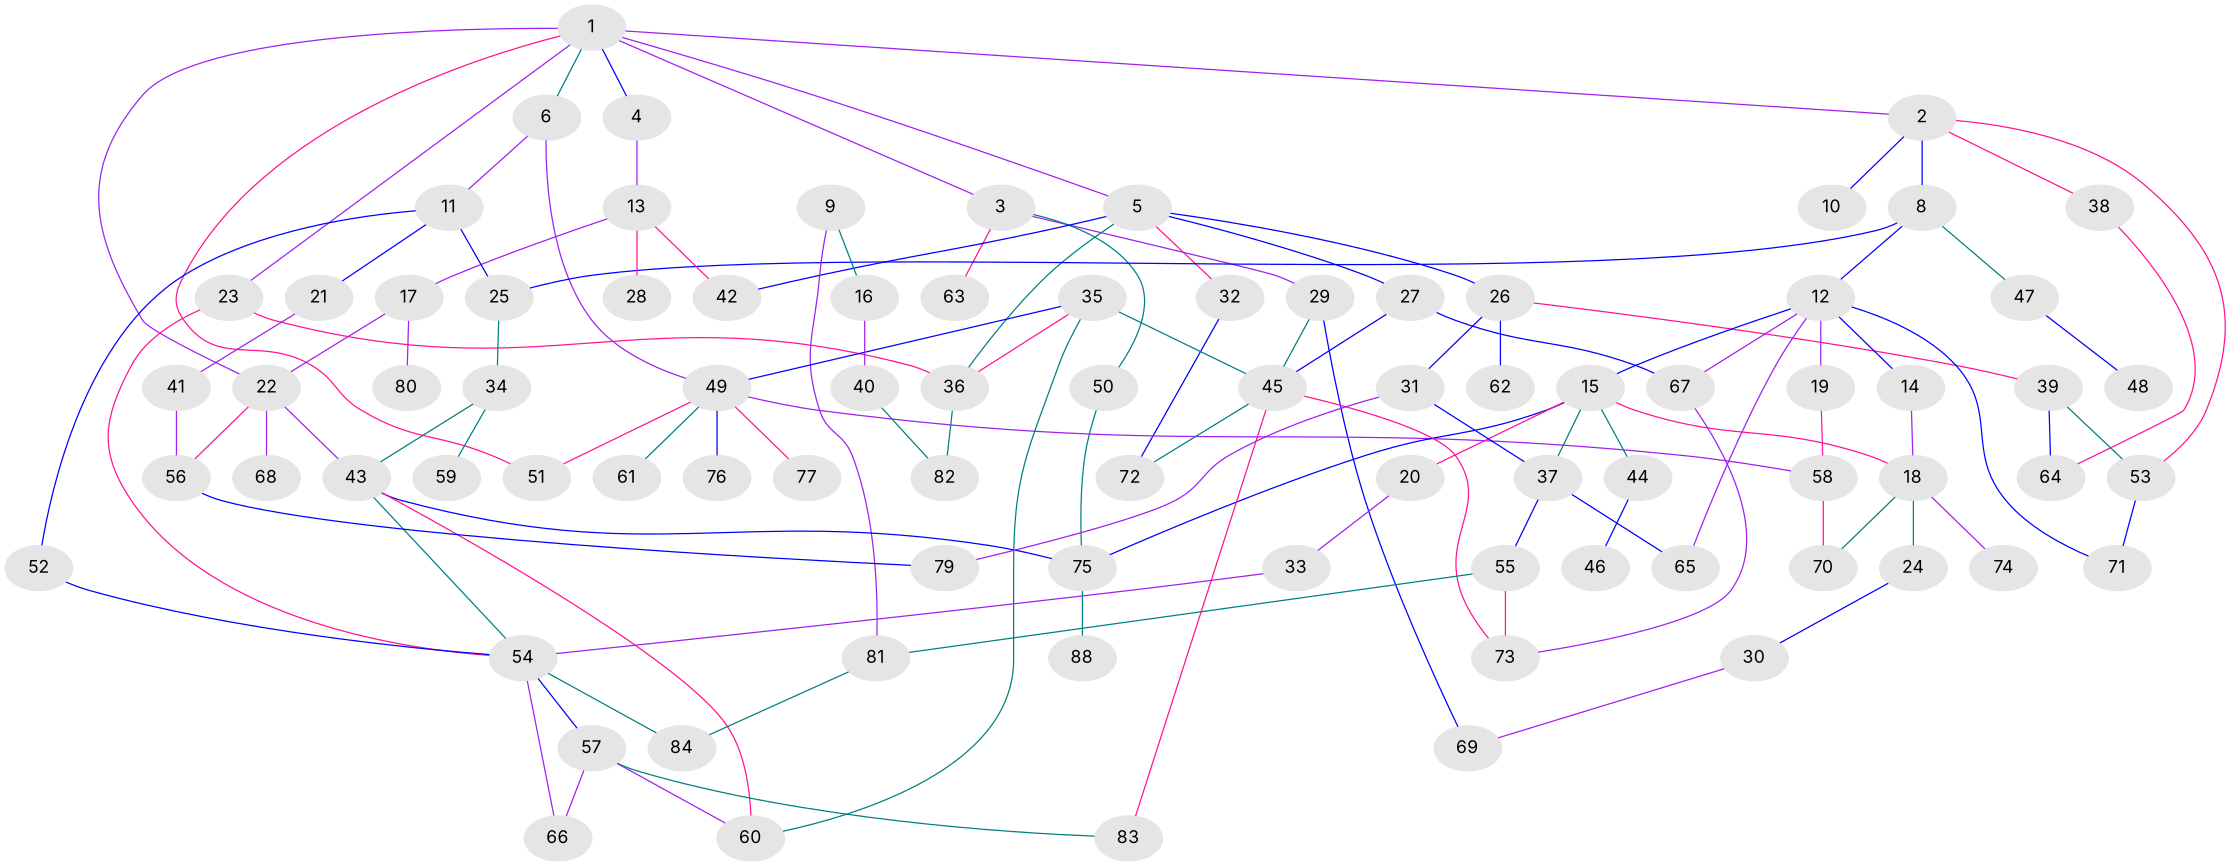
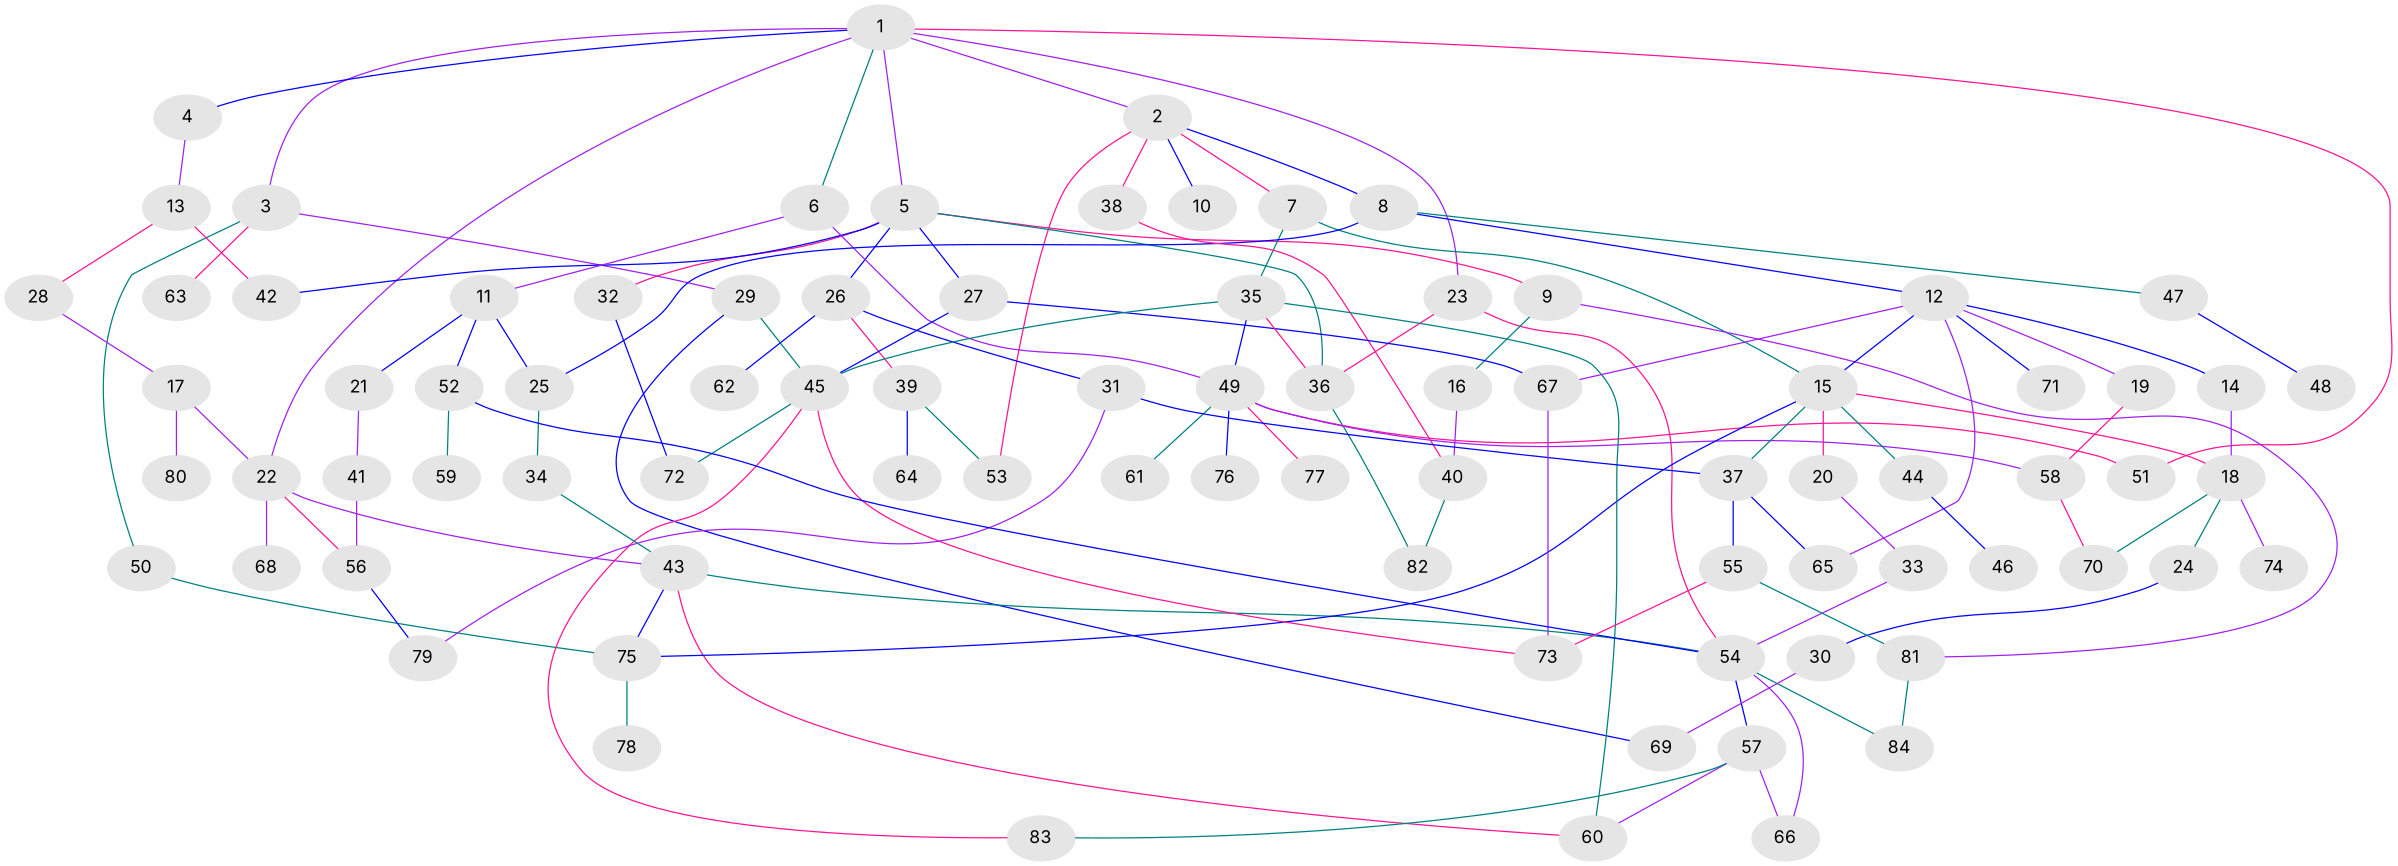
node "7": added
edge "5" -- "9": added
edge "13" -- "17": now "28" -- "17"
edge "38" -- "64": now "38" -- "40"
edge "34" -- "59": now "52" -- "59"
edge "53" -- "71": removed
node "88": label "88" -> "78"
